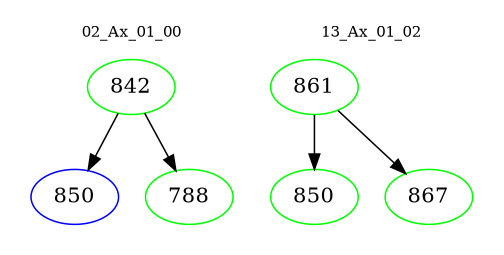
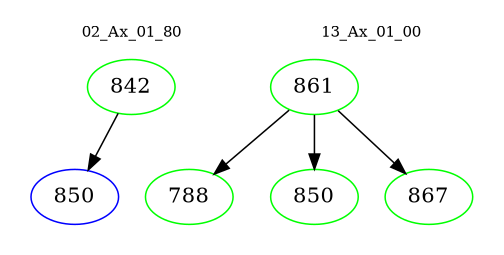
cluster "02_Ax_01_00": label "02_Ax_01_00" -> "02_Ax_01_80"
cluster "13_Ax_01_02": label "13_Ax_01_02" -> "13_Ax_01_00"
edge "842" -> "788": now "861" -> "788"
